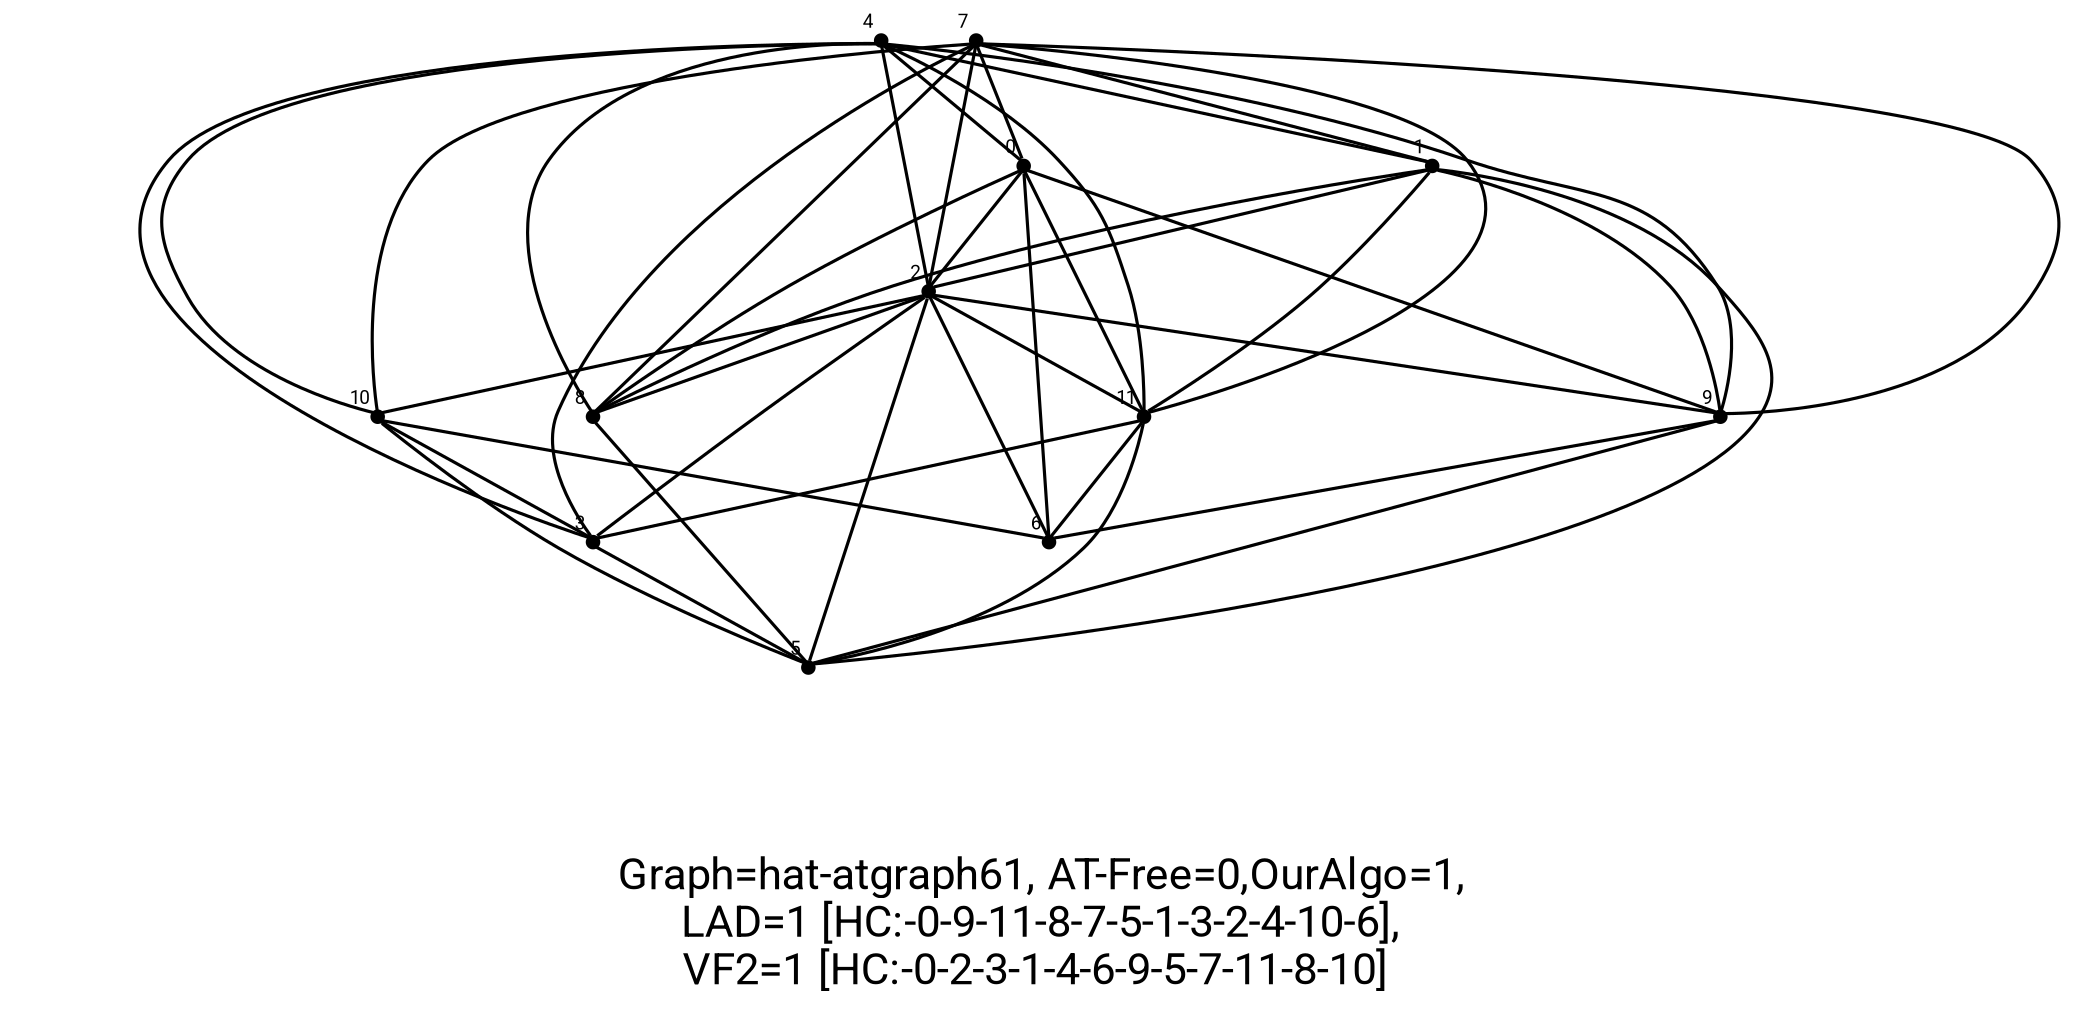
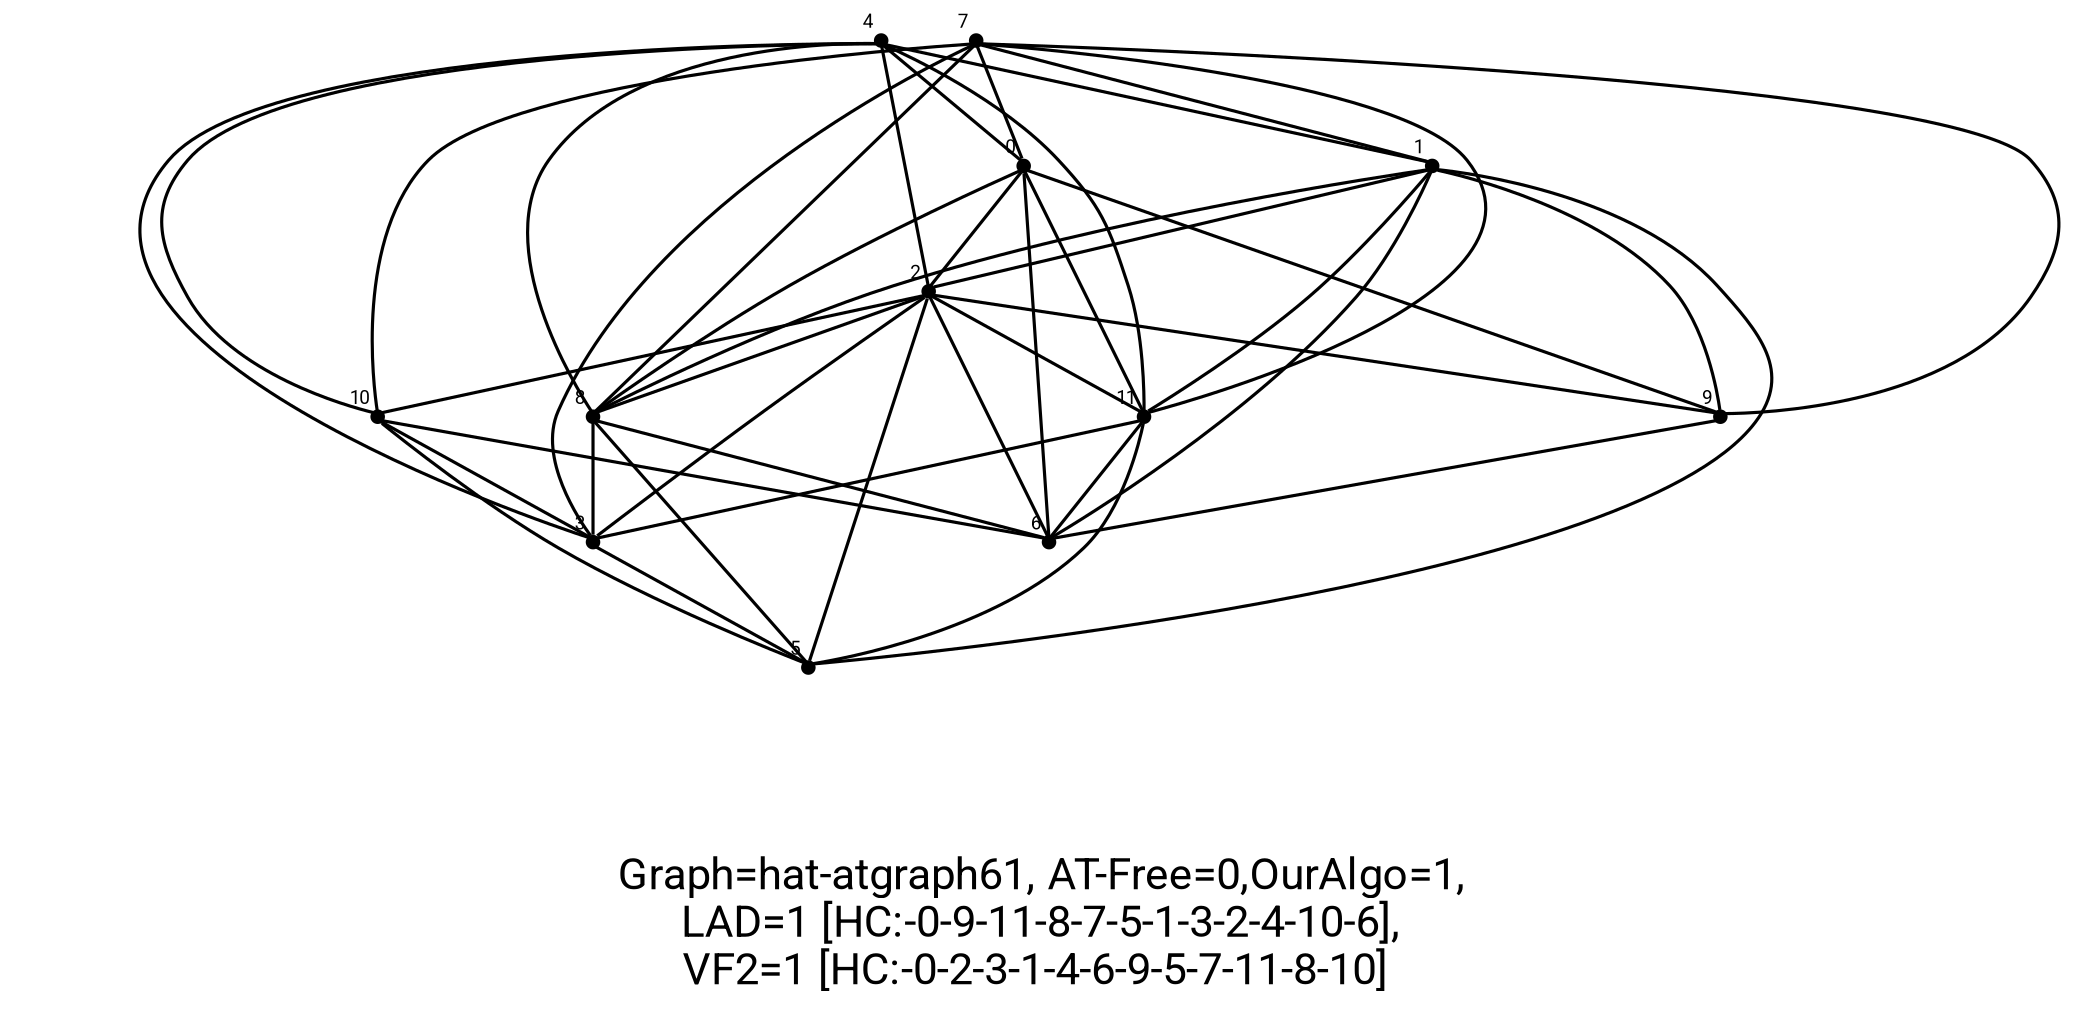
edge "4" -- "9": removed
edge "7" -- "2": removed
edge "1" -- "6": added
edge "8" -- "6": added
edge "8" -- "3": added
edge "9" -- "5": removed
